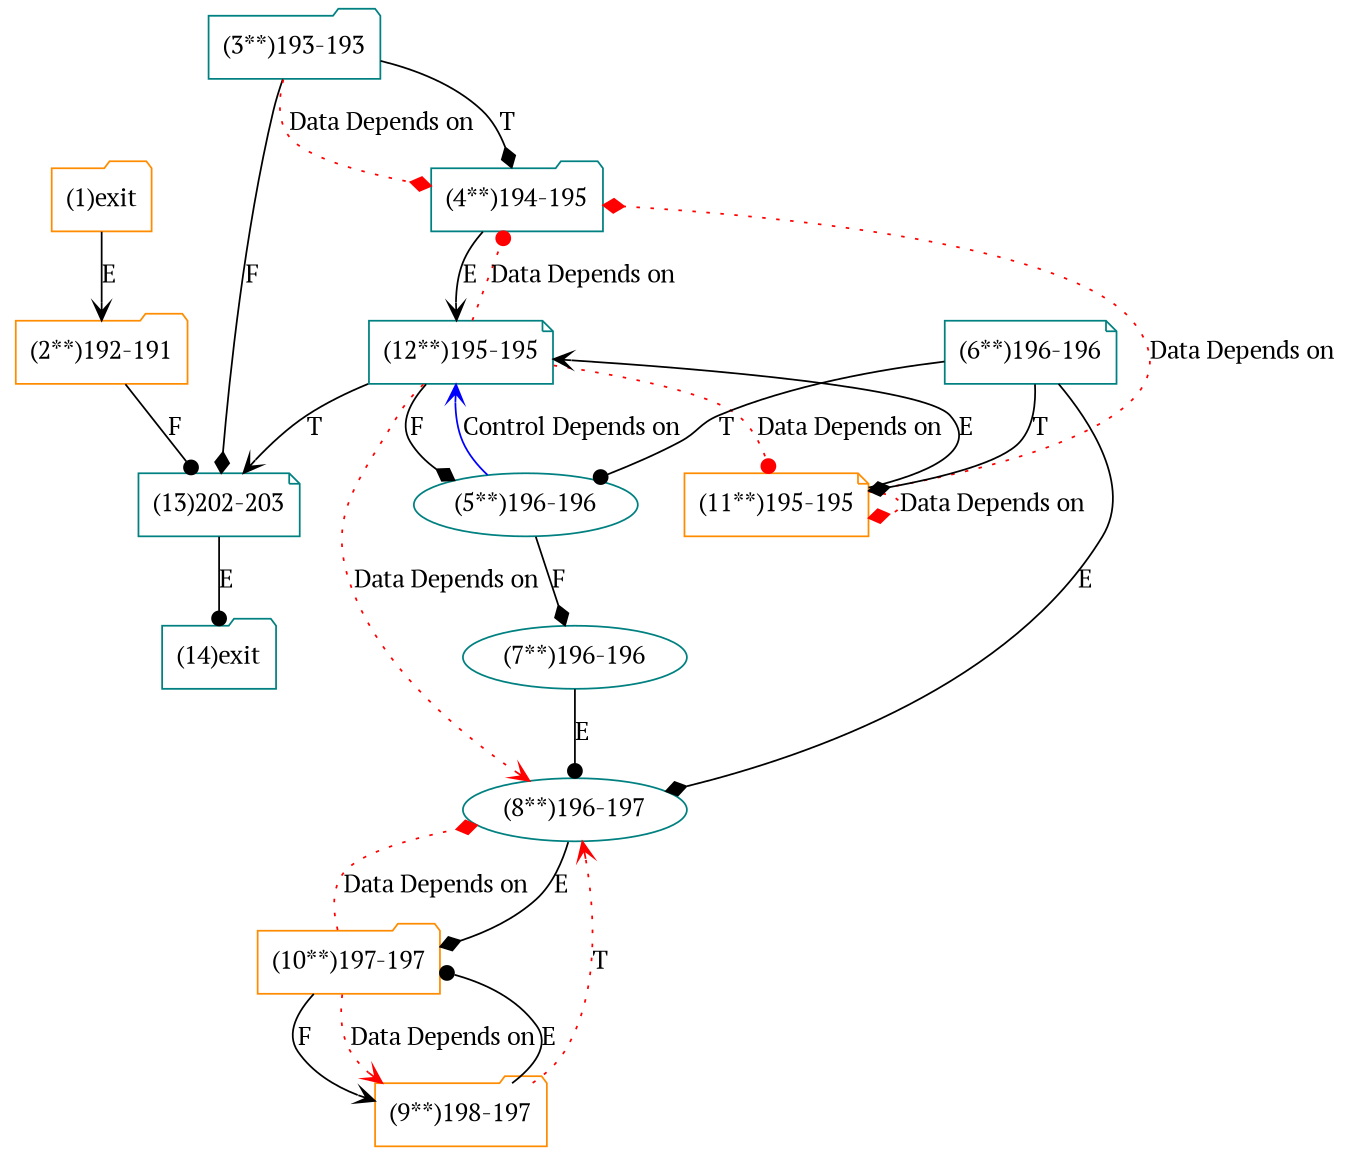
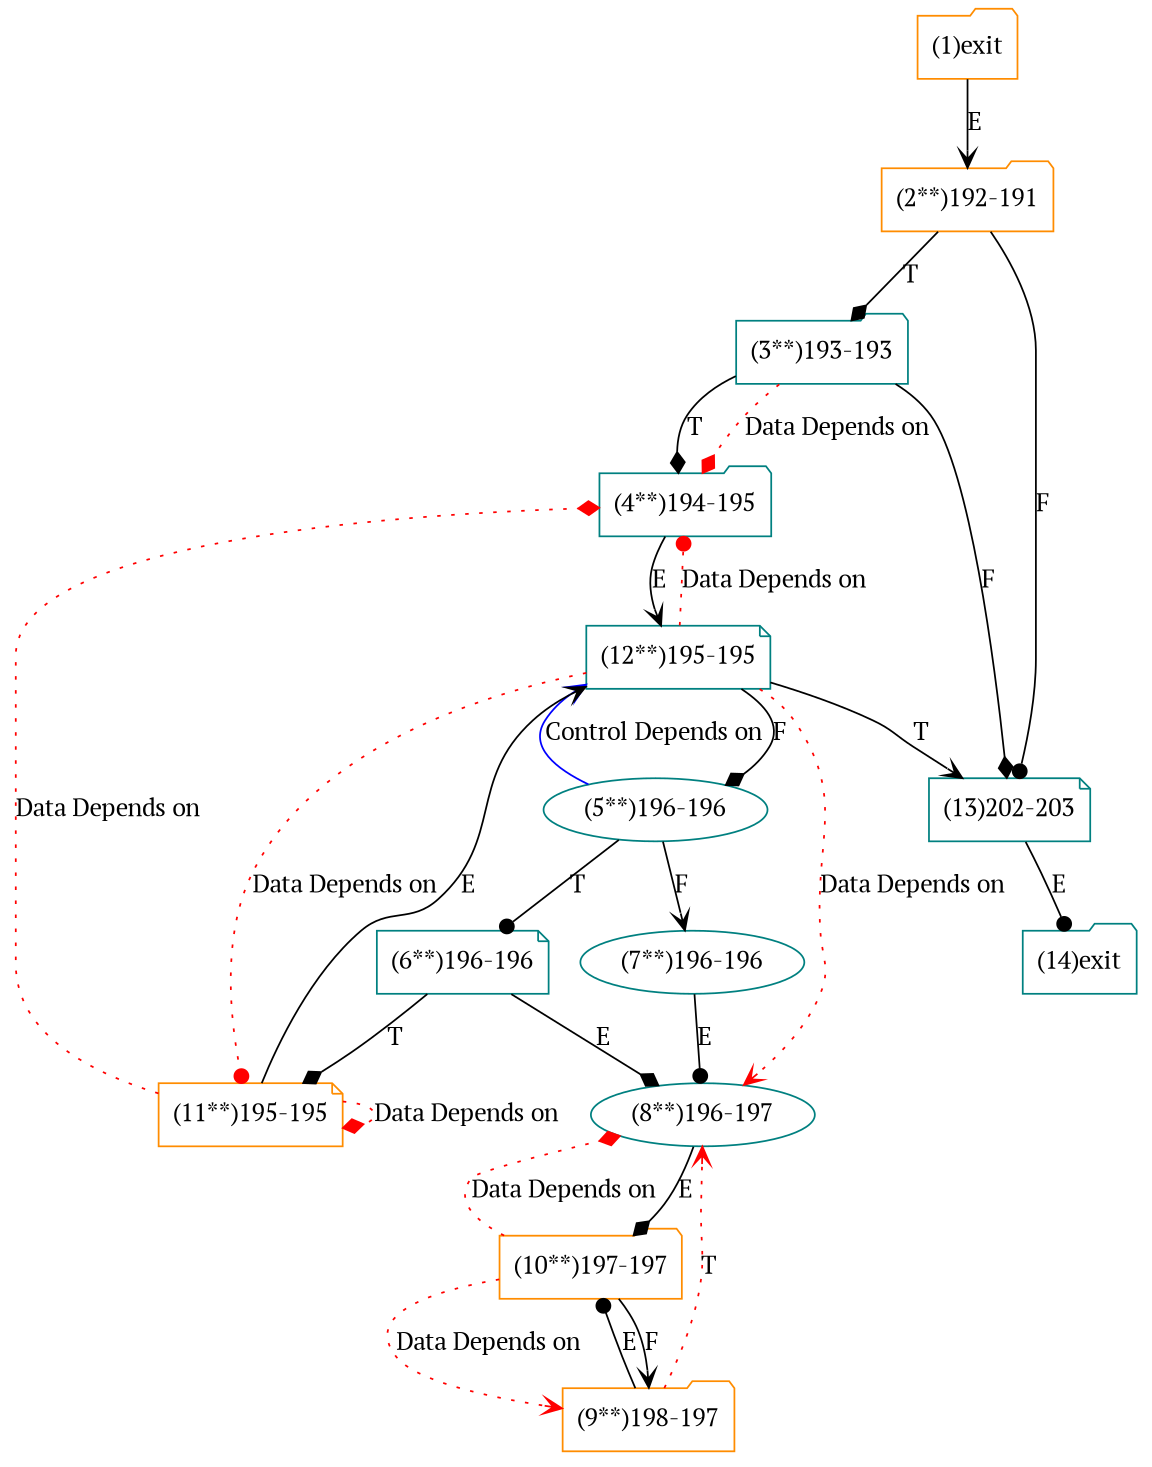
edge "(2**)192-191" -> "(3**)193-193": added, label "T"
edge "(6**)196-196" -> "(5**)196-196": reversed
edge "(5**)196-196" -> "(7**)196-196": arrowhead diamond -> vee
